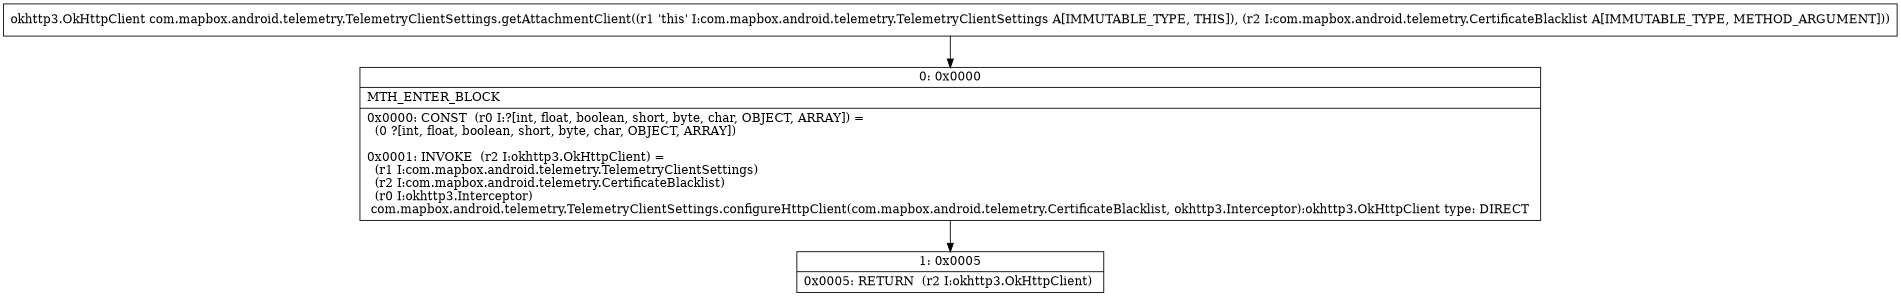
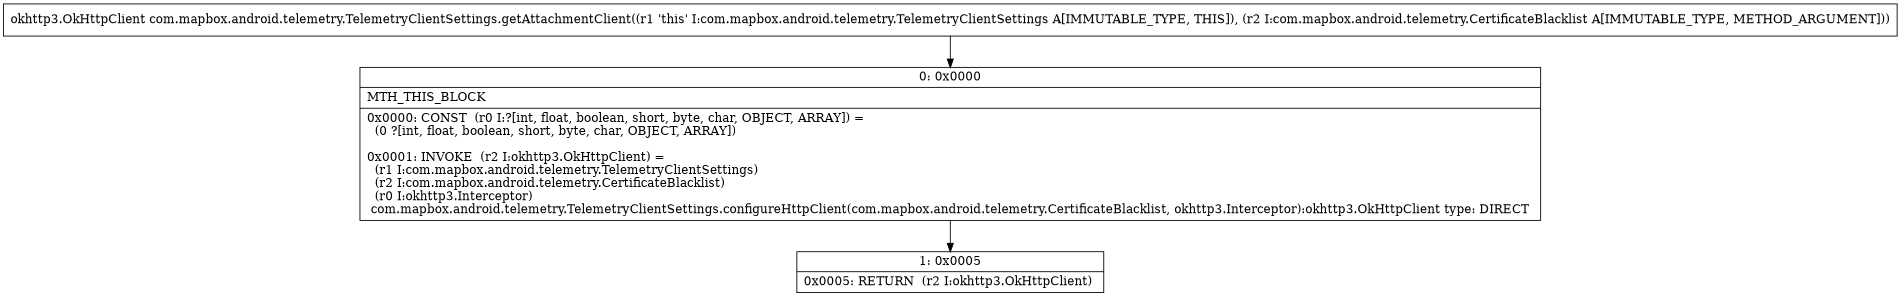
node "0: 0x0000": text "MTH_ENTER_BLOCK" -> "MTH_THIS_BLOCK"
